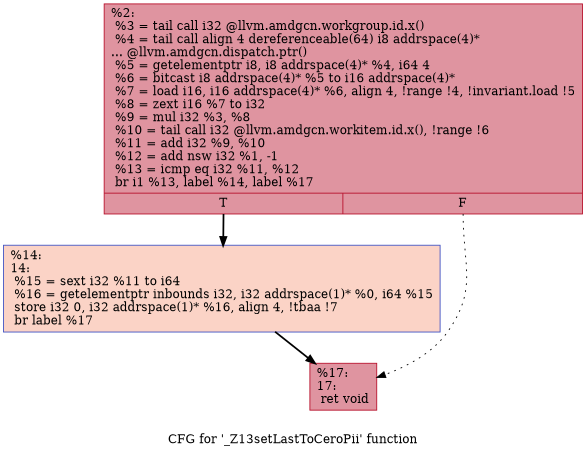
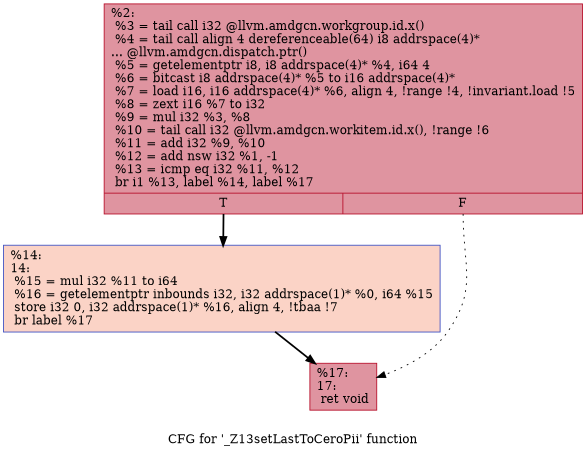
node "%14:": text "%15 = sext i32 %11 to i64" -> "%15 = mul i32 %11 to i64"
